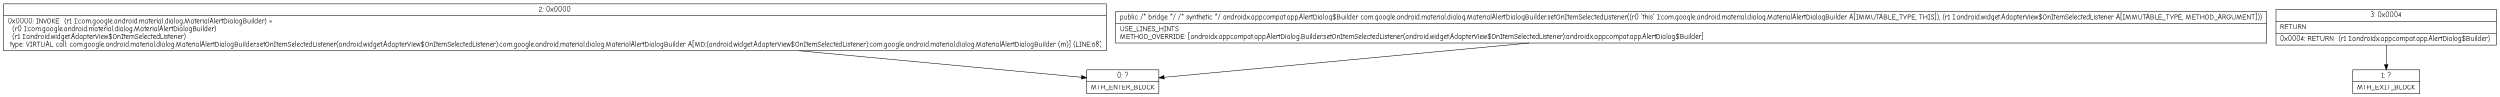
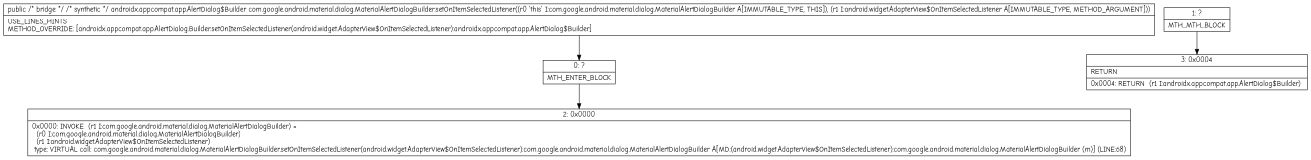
edge "3: 0x0004" -> "1: ?": reversed
edge "2: 0x0000" -> "0: ?": reversed
node "1: ?": text "MTH_EXIT_BLOCK" -> "MTH_MTH_BLOCK"
